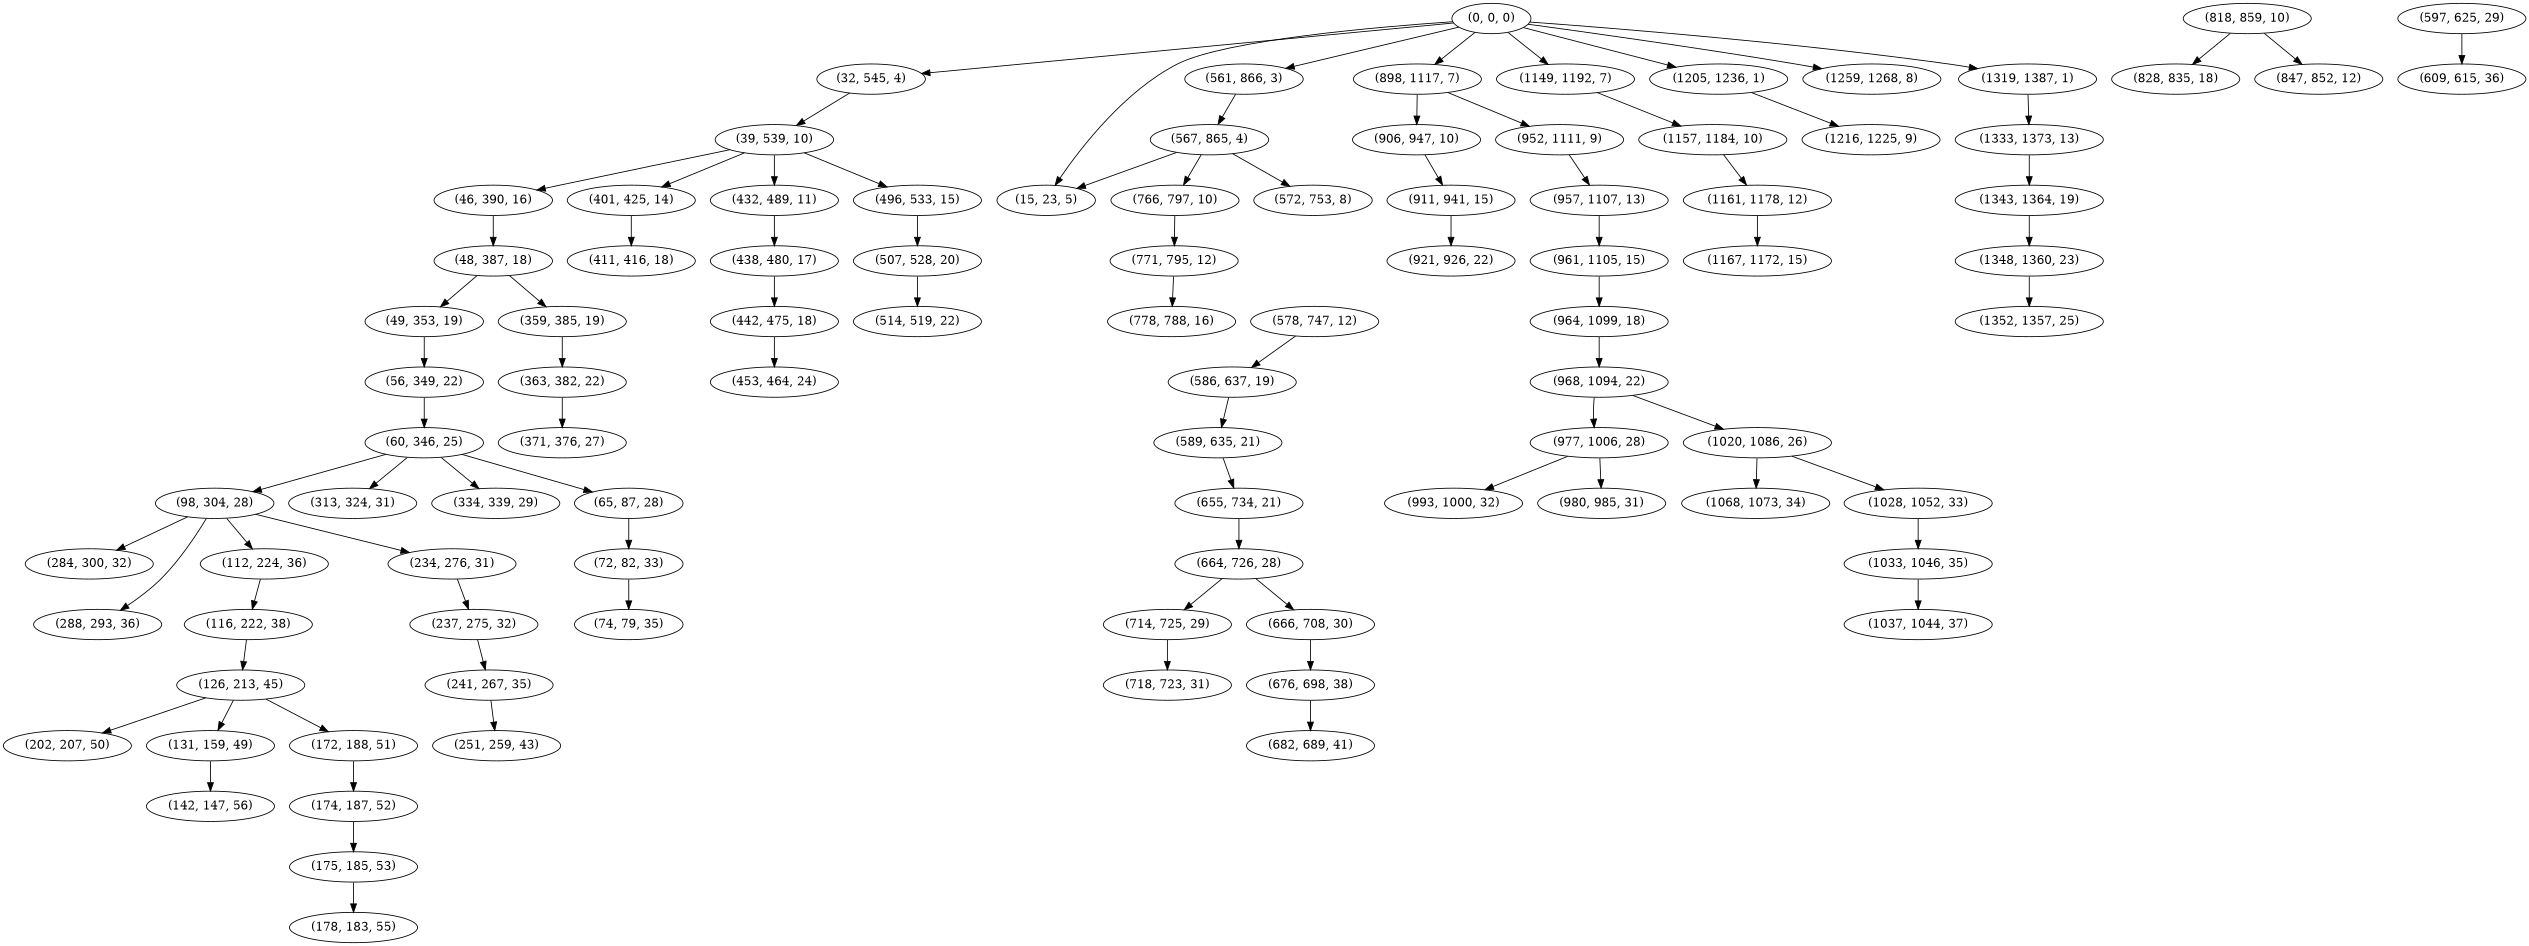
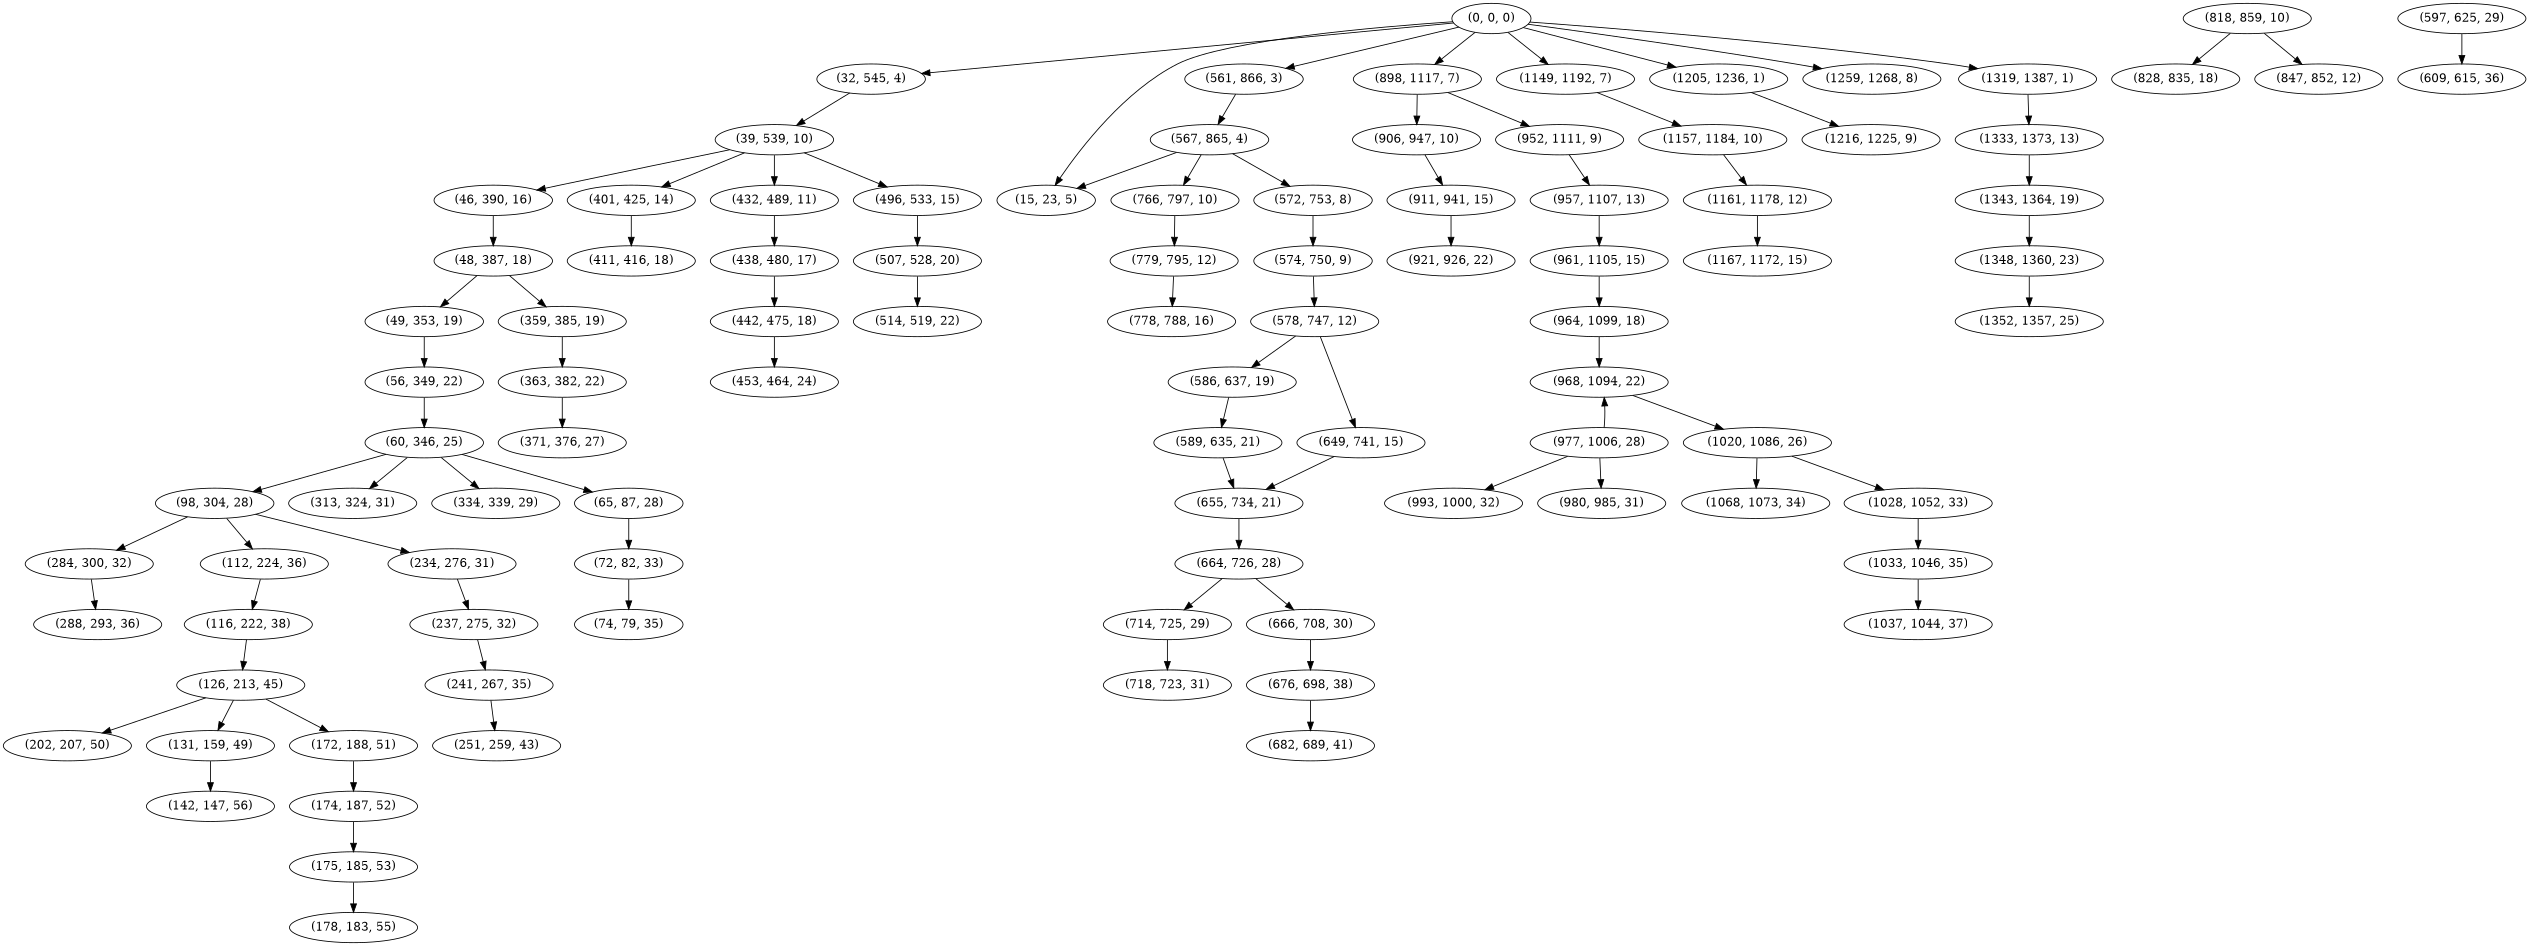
node "(771, 795, 12)": label "(771, 795, 12)" -> "(779, 795, 12)"
node "(574, 750, 9)": added
edge "(968, 1094, 22)" -> "(977, 1006, 28)": reversed
node "(649, 741, 15)": added
edge "(98, 304, 28)" -> "(288, 293, 36)": now "(284, 300, 32)" -> "(288, 293, 36)"
